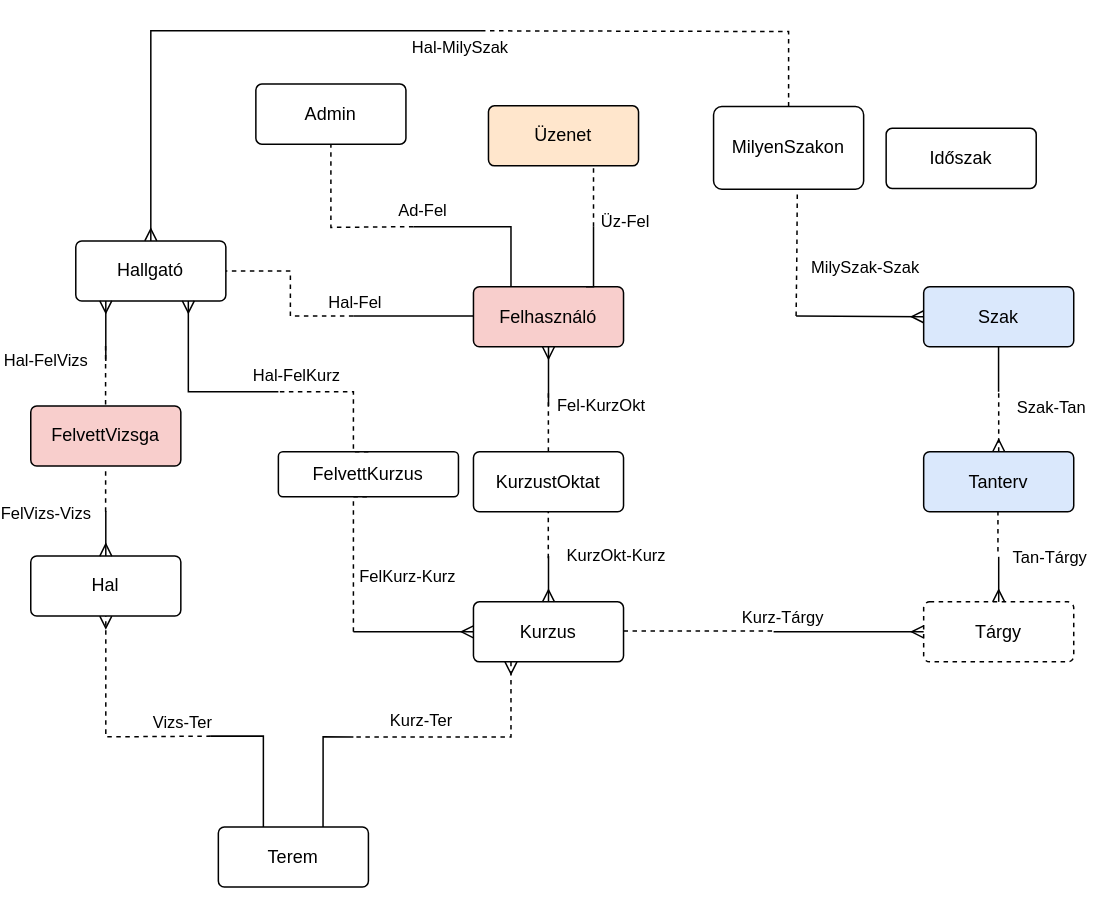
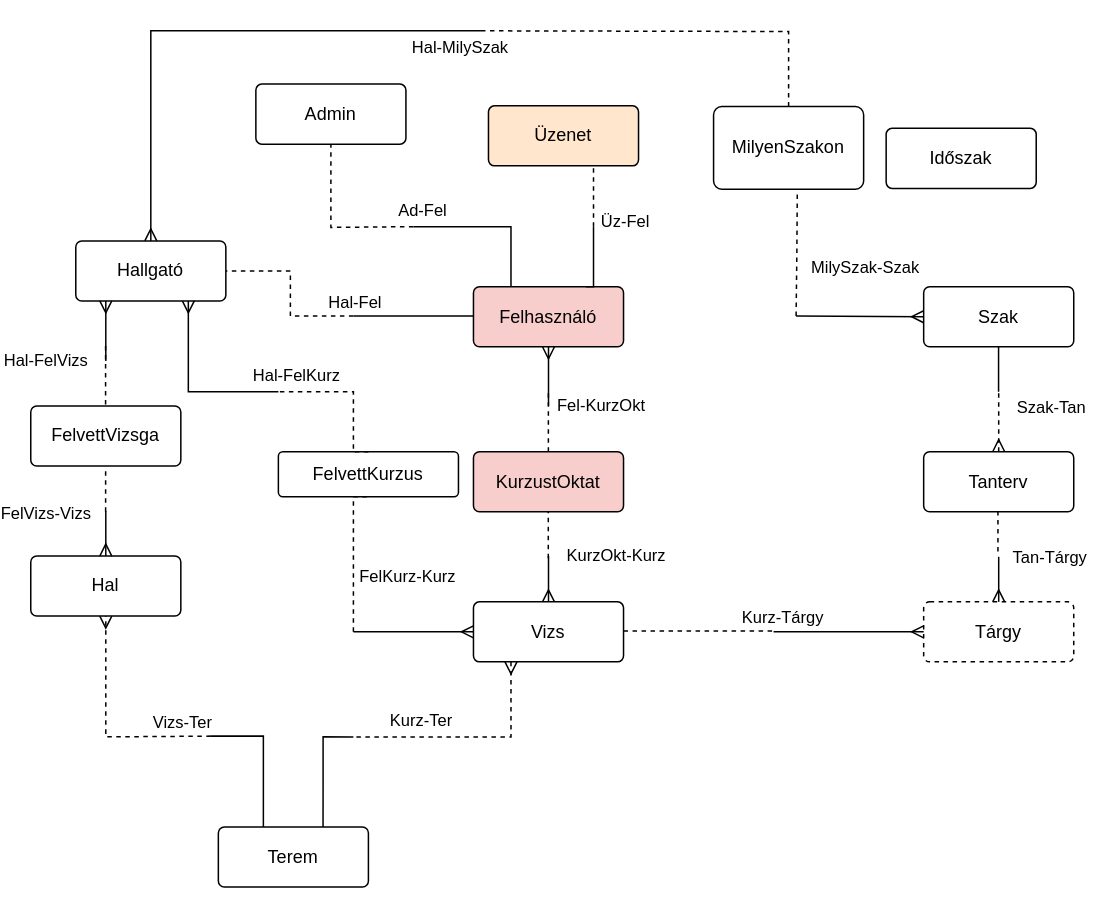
node "Szak": fillcolor #dae8fc -> #ffffff
node "FelvettVizsga": fillcolor #f8cecc -> #ffffff
node "KurzustOktat": fillcolor #ffffff -> #f8cecc
node "Tanterv": fillcolor #dae8fc -> #ffffff
node "Kurzus": label "Kurzus" -> "Vizs"
